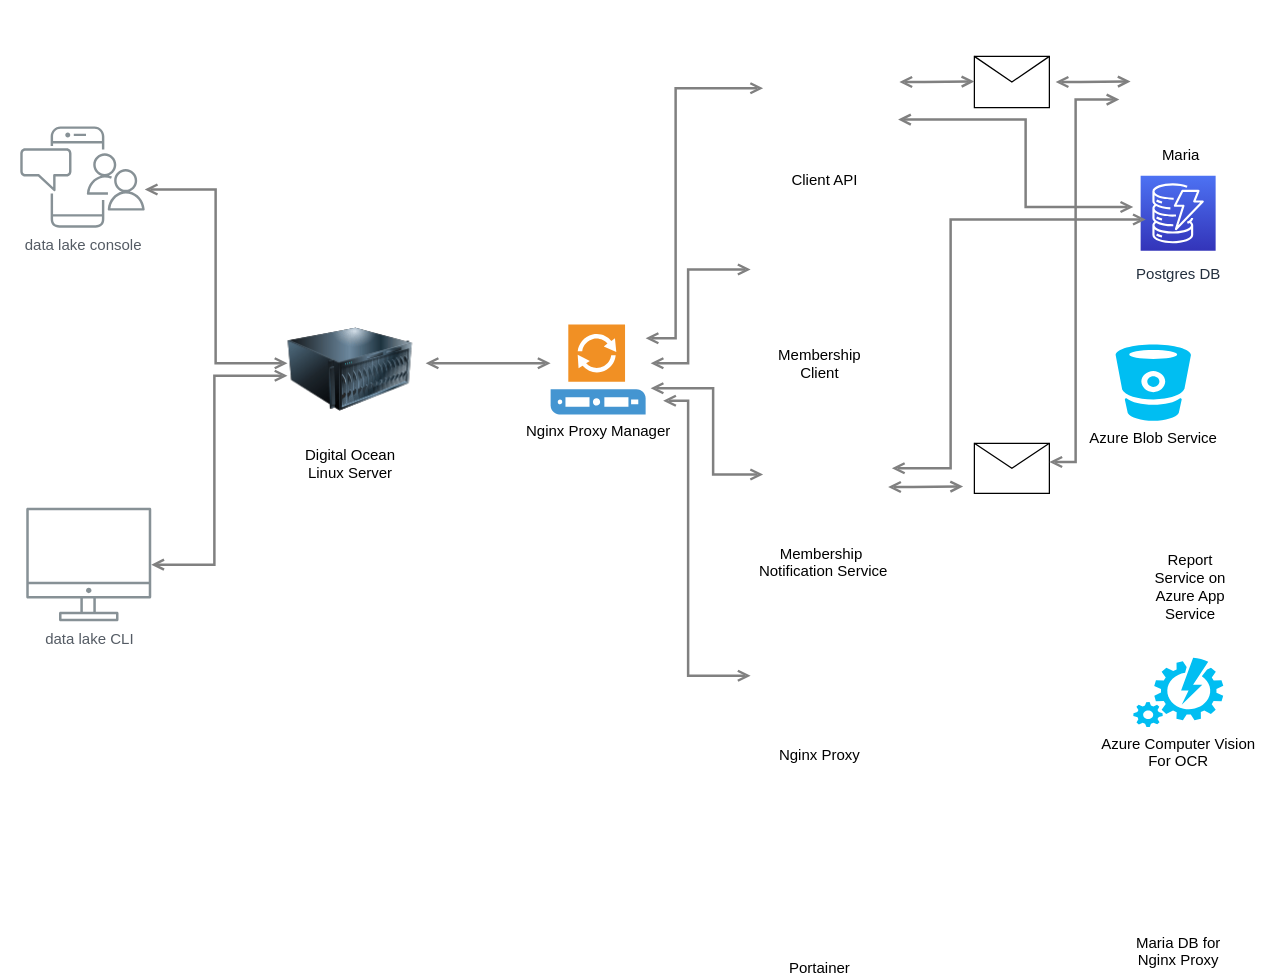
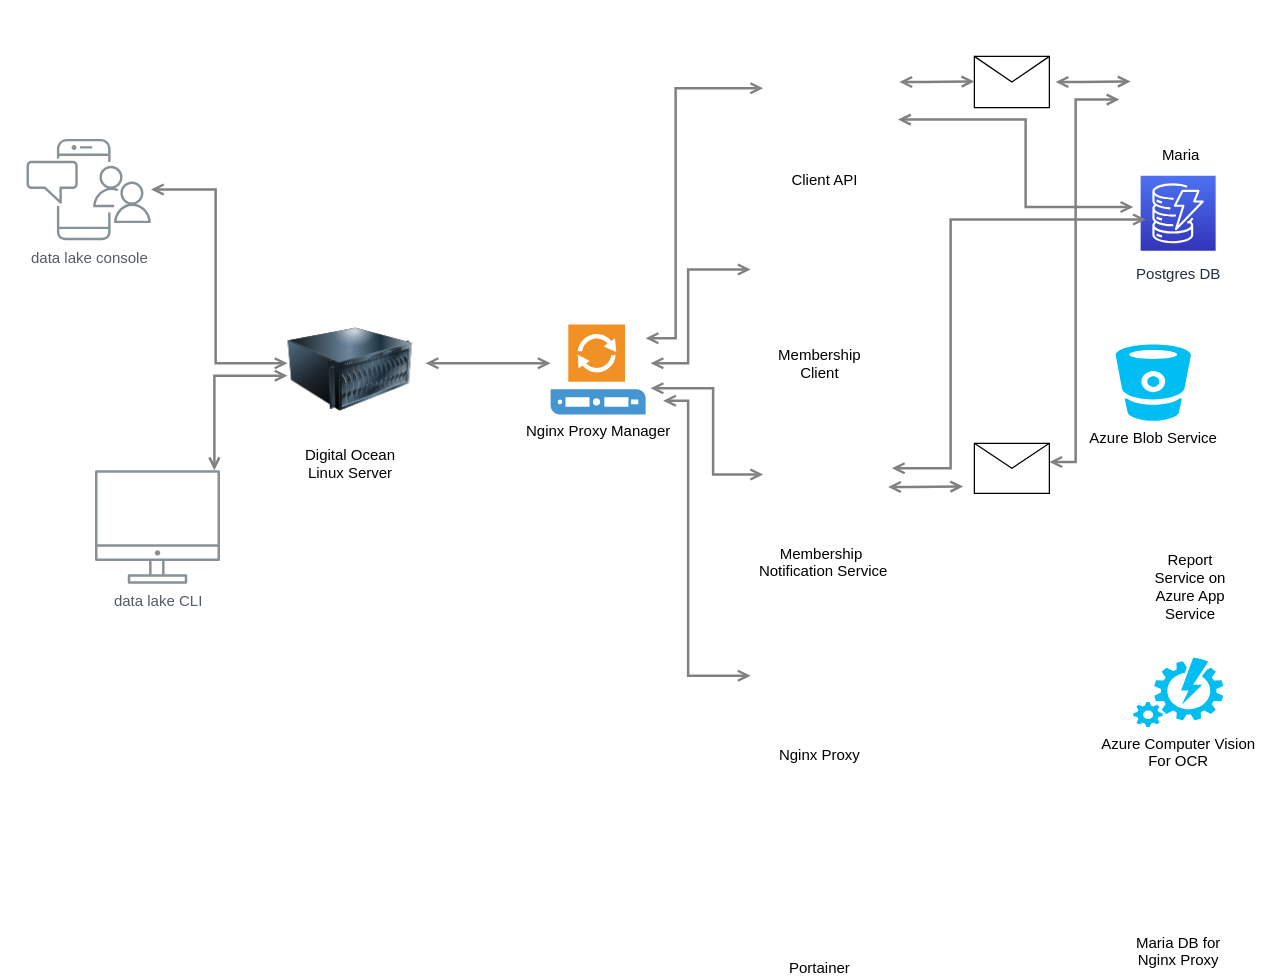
node "data lake console": moved (83, 177) -> (89, 189)
node "data lake CLI": moved (89, 564) -> (158, 527)
